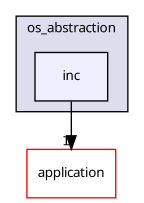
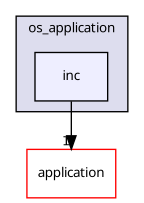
cluster "os_abstraction": label "os_abstraction" -> "os_application"
